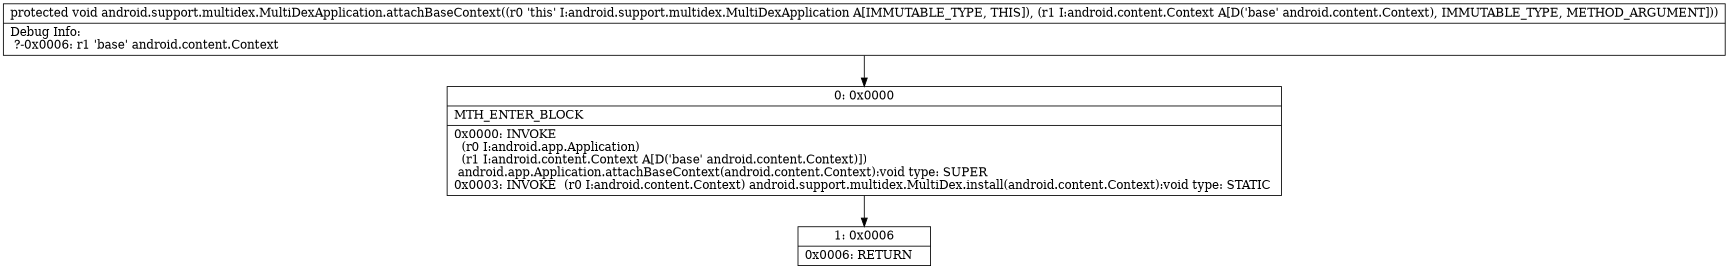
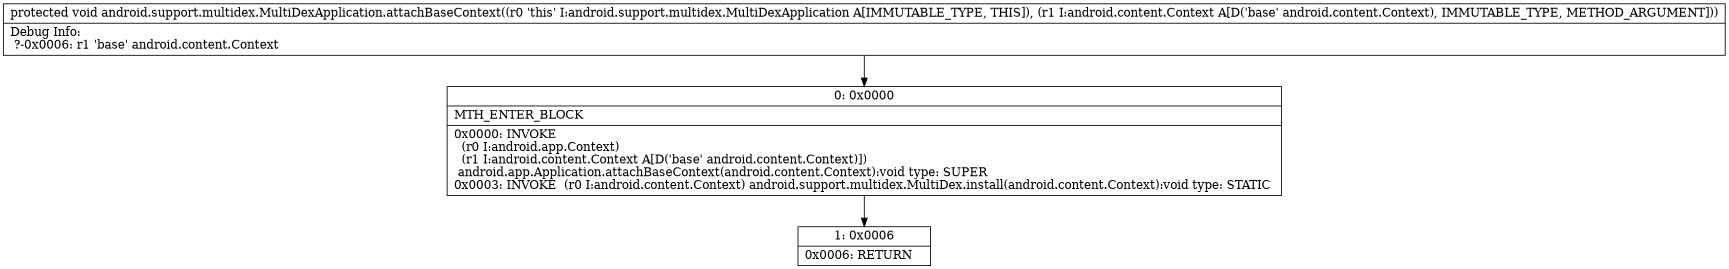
node "0: 0x0000": text "(r0 I:android.app.Application)" -> "(r0 I:android.app.Context)"
